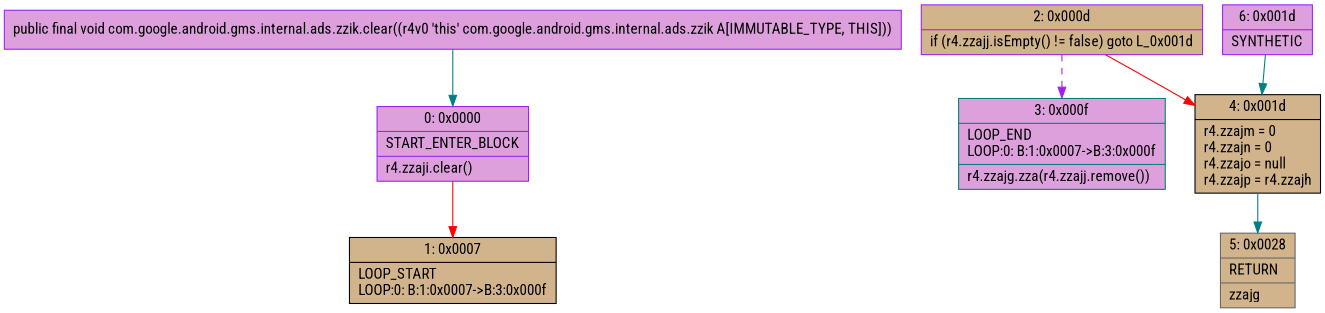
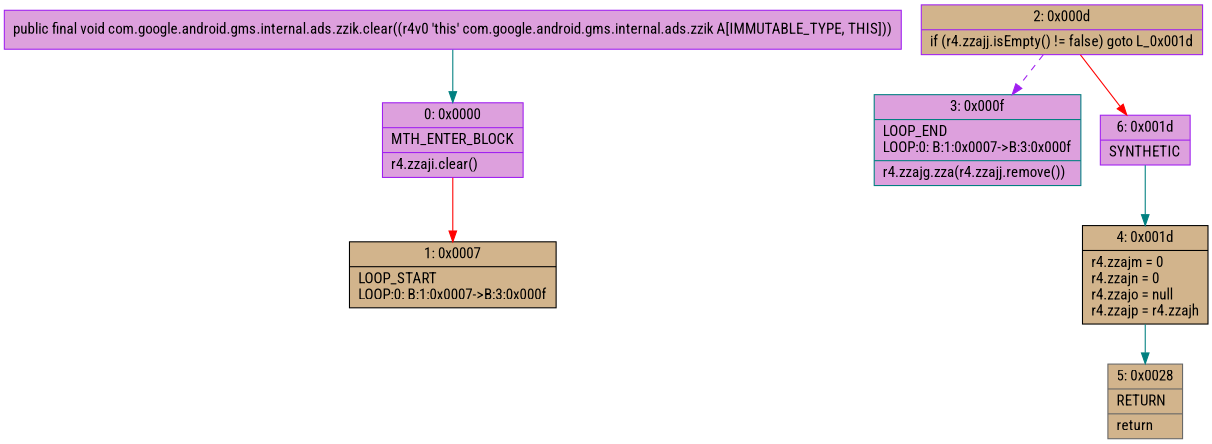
edge "2: 0x000d" -> "4: 0x001d": now "2: 0x000d" -> "6: 0x001d"
node "0: 0x0000": text "START_ENTER_BLOCK" -> "MTH_ENTER_BLOCK"
node "5: 0x0028": text "zzajg" -> "return"
